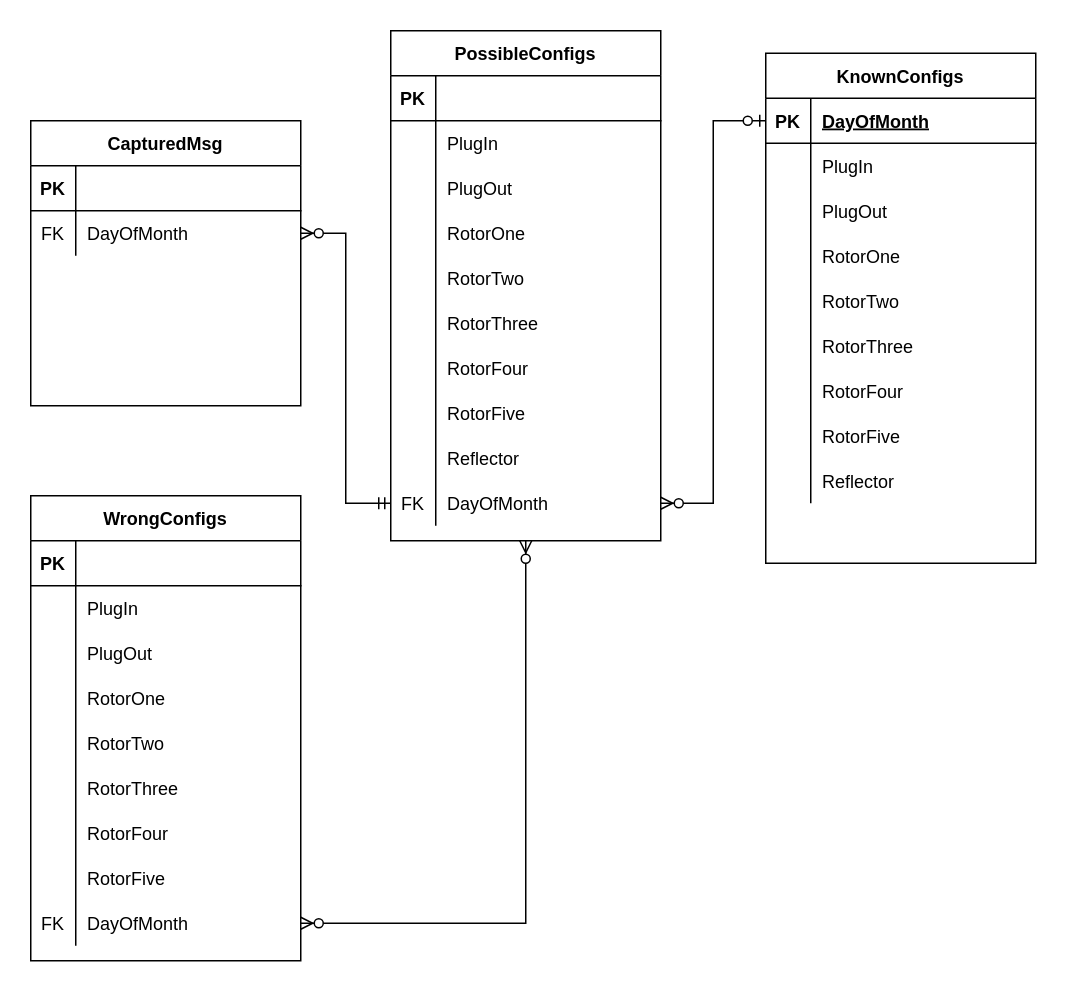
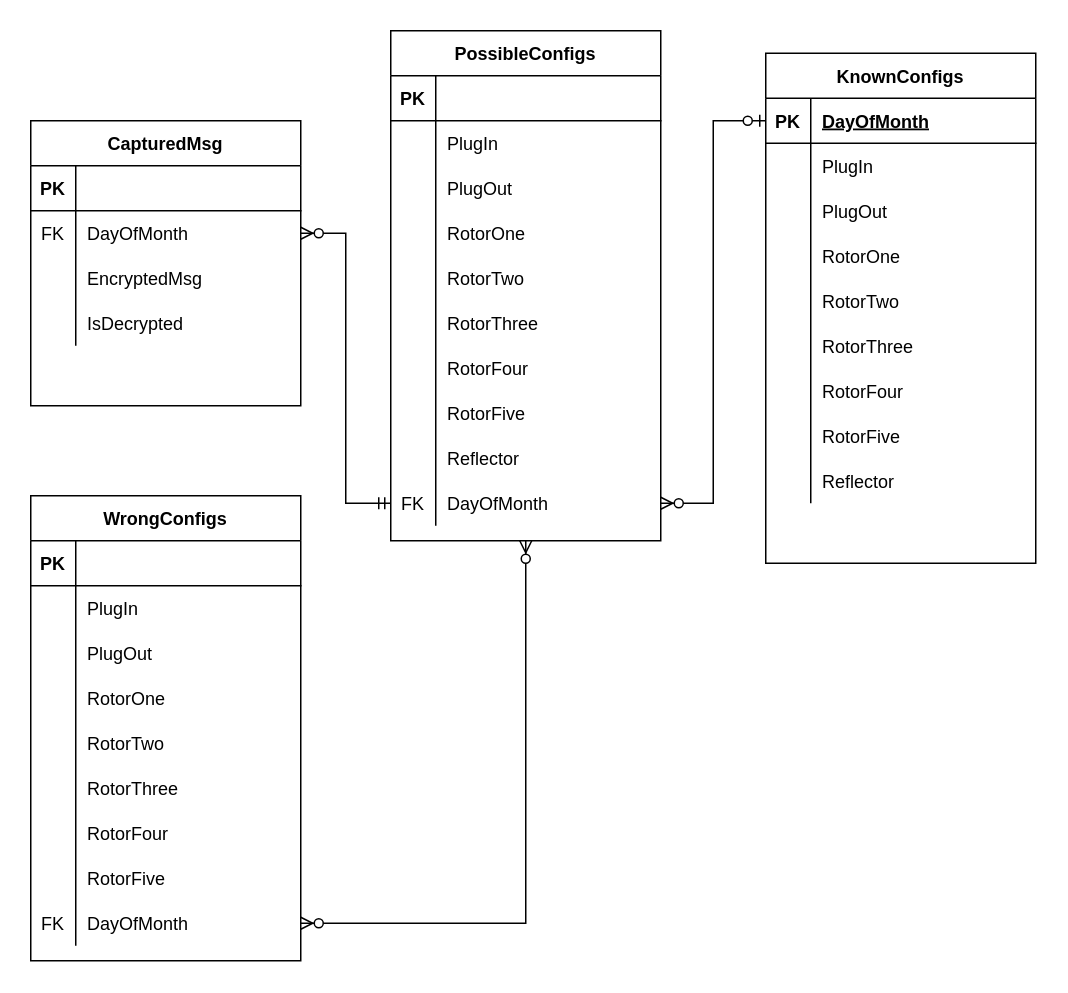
node "EncryptedMsg": added
node "IsDecrypted": added
